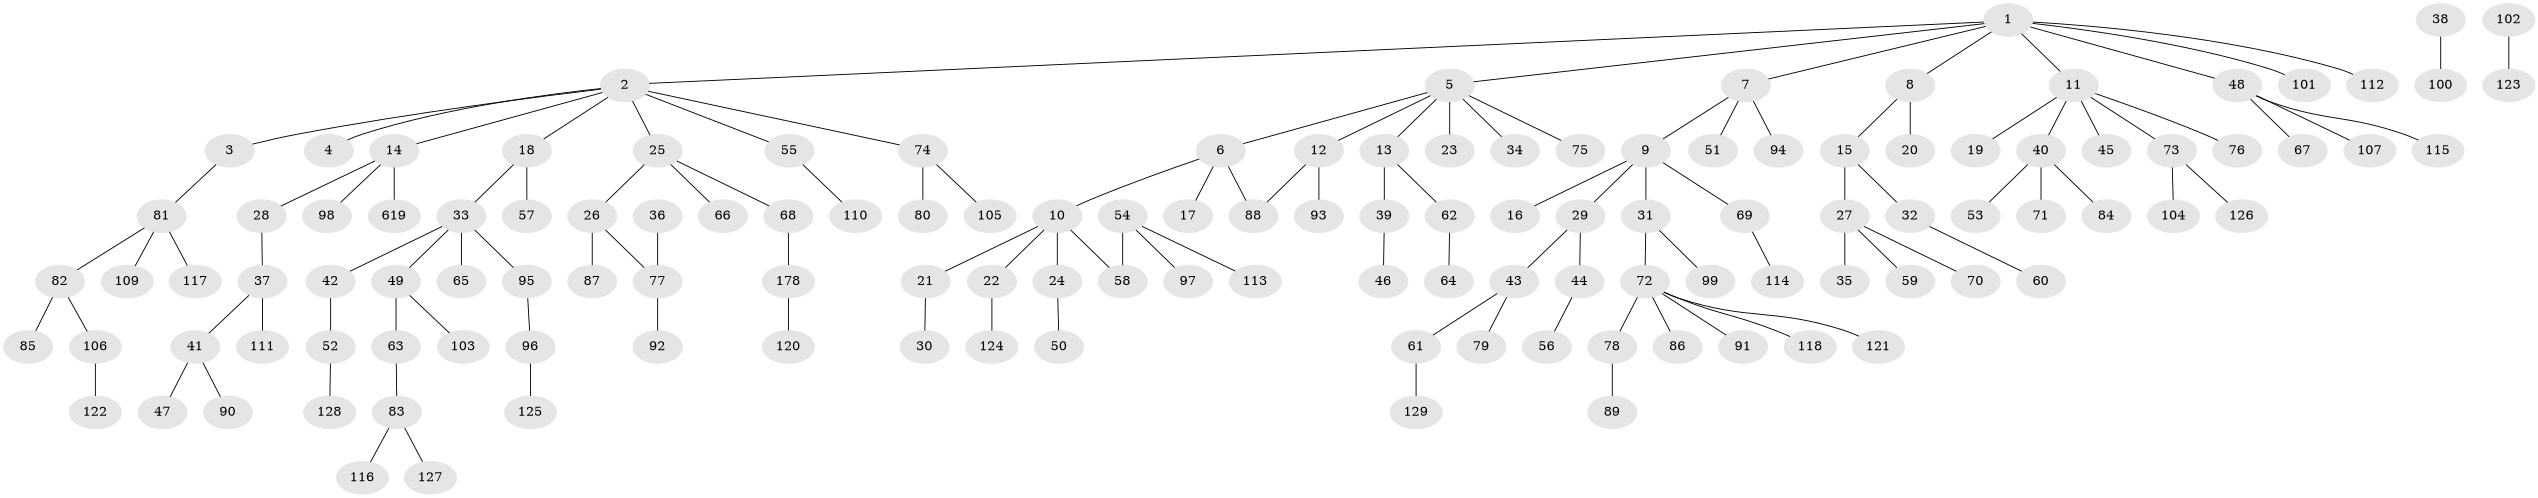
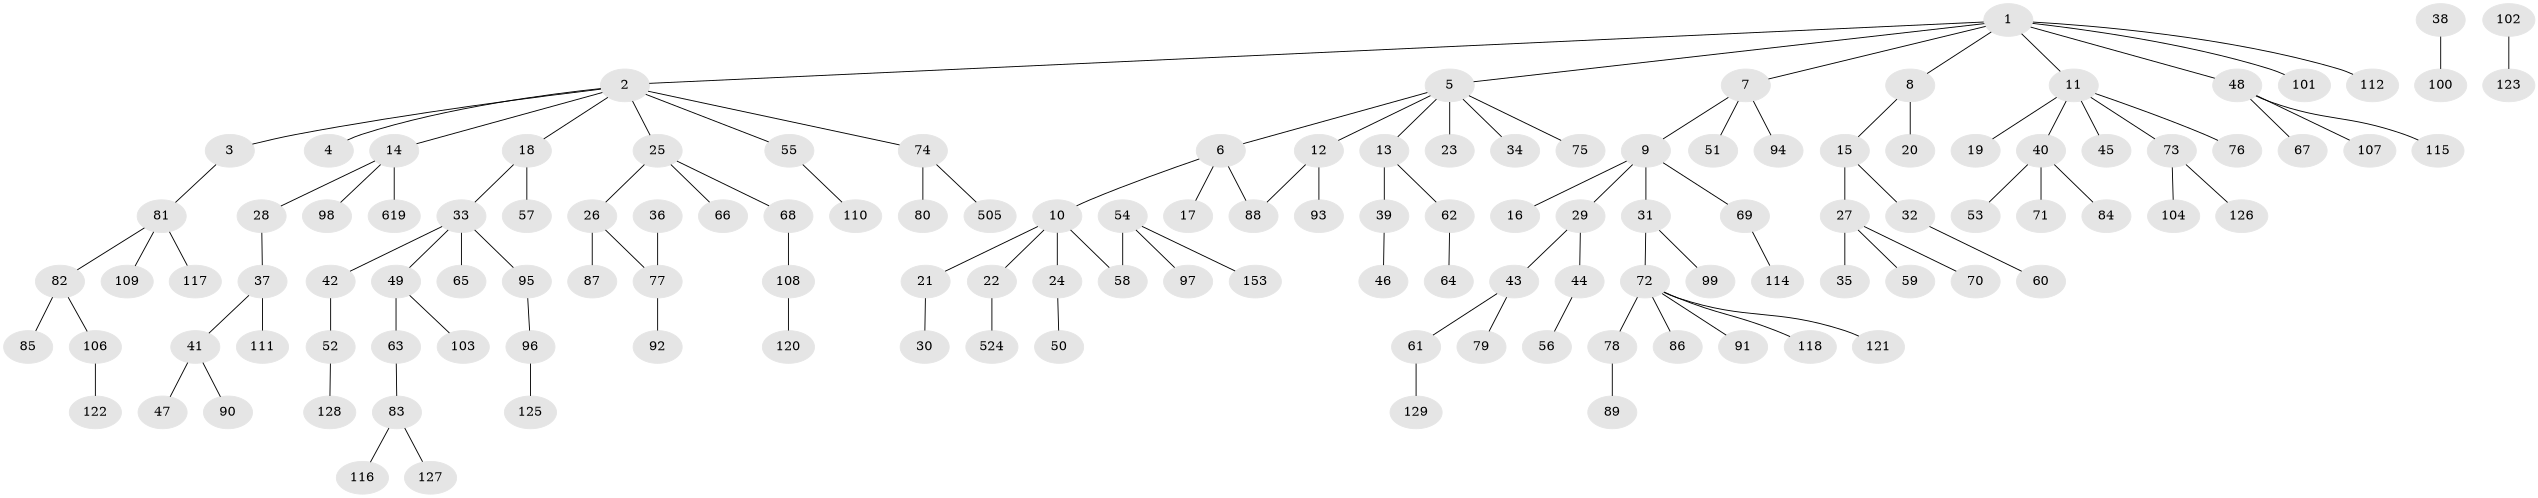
node "105": label "105" -> "505"
node "178": label "178" -> "108"
node "113": label "113" -> "153"
node "124": label "124" -> "524"
